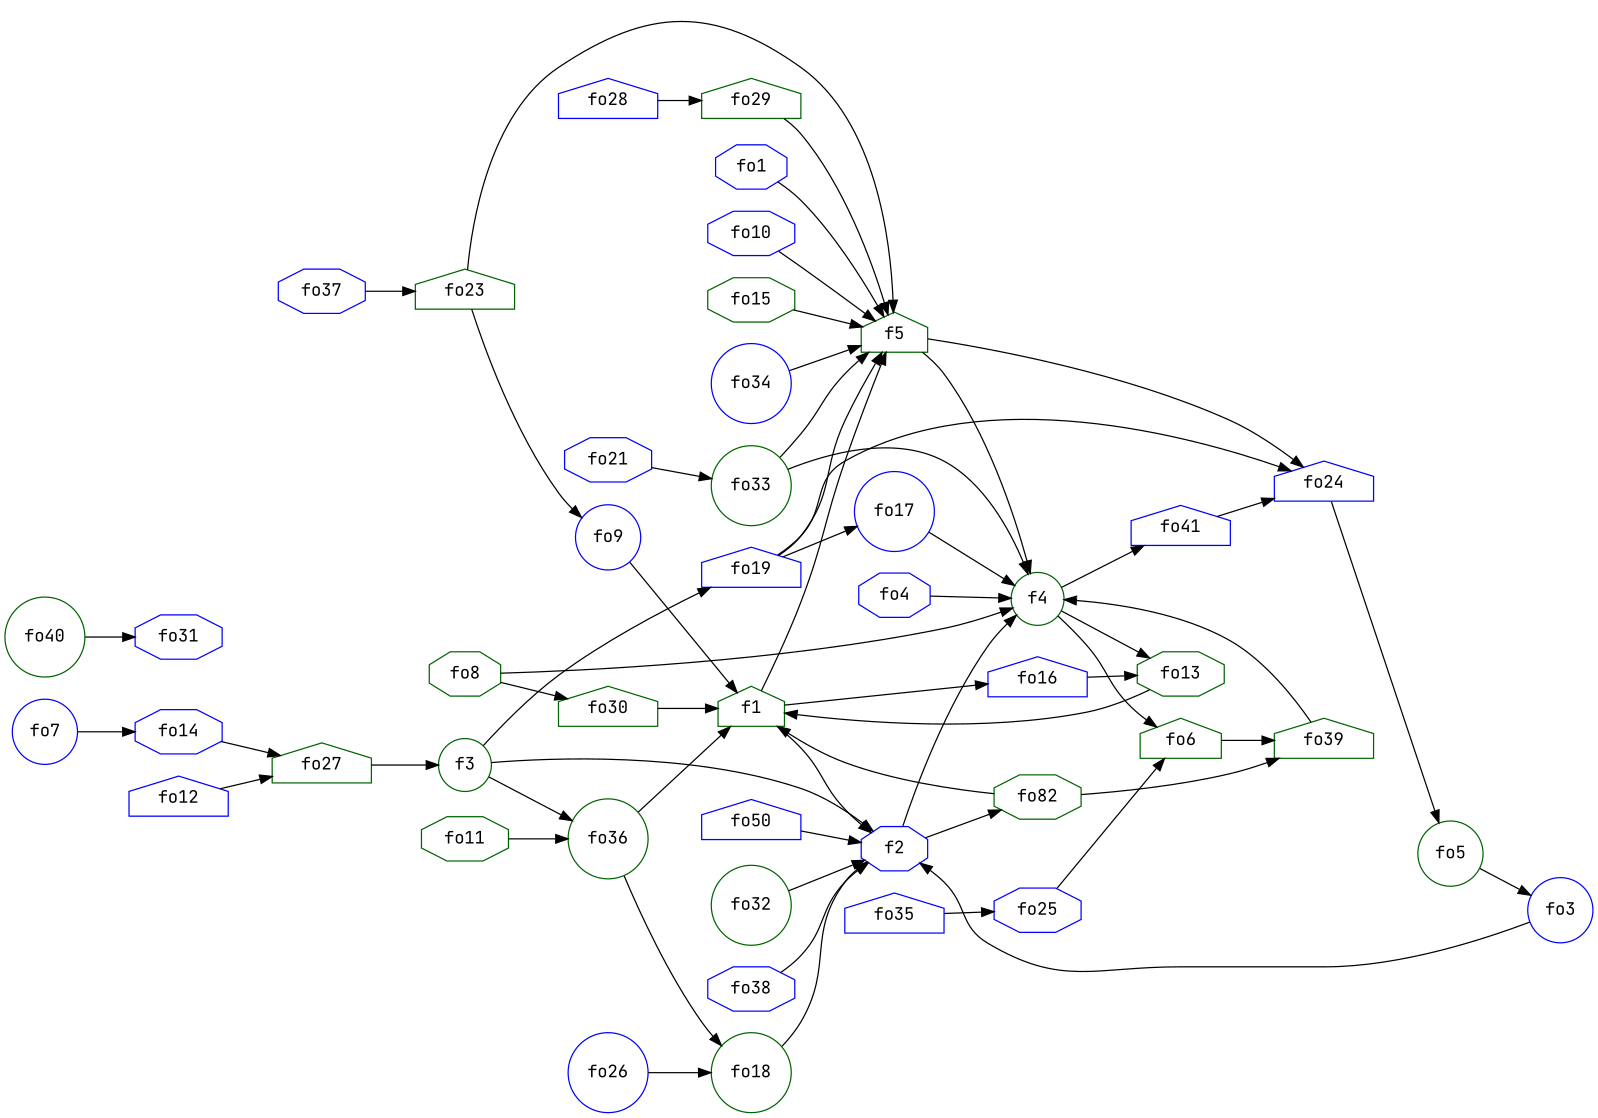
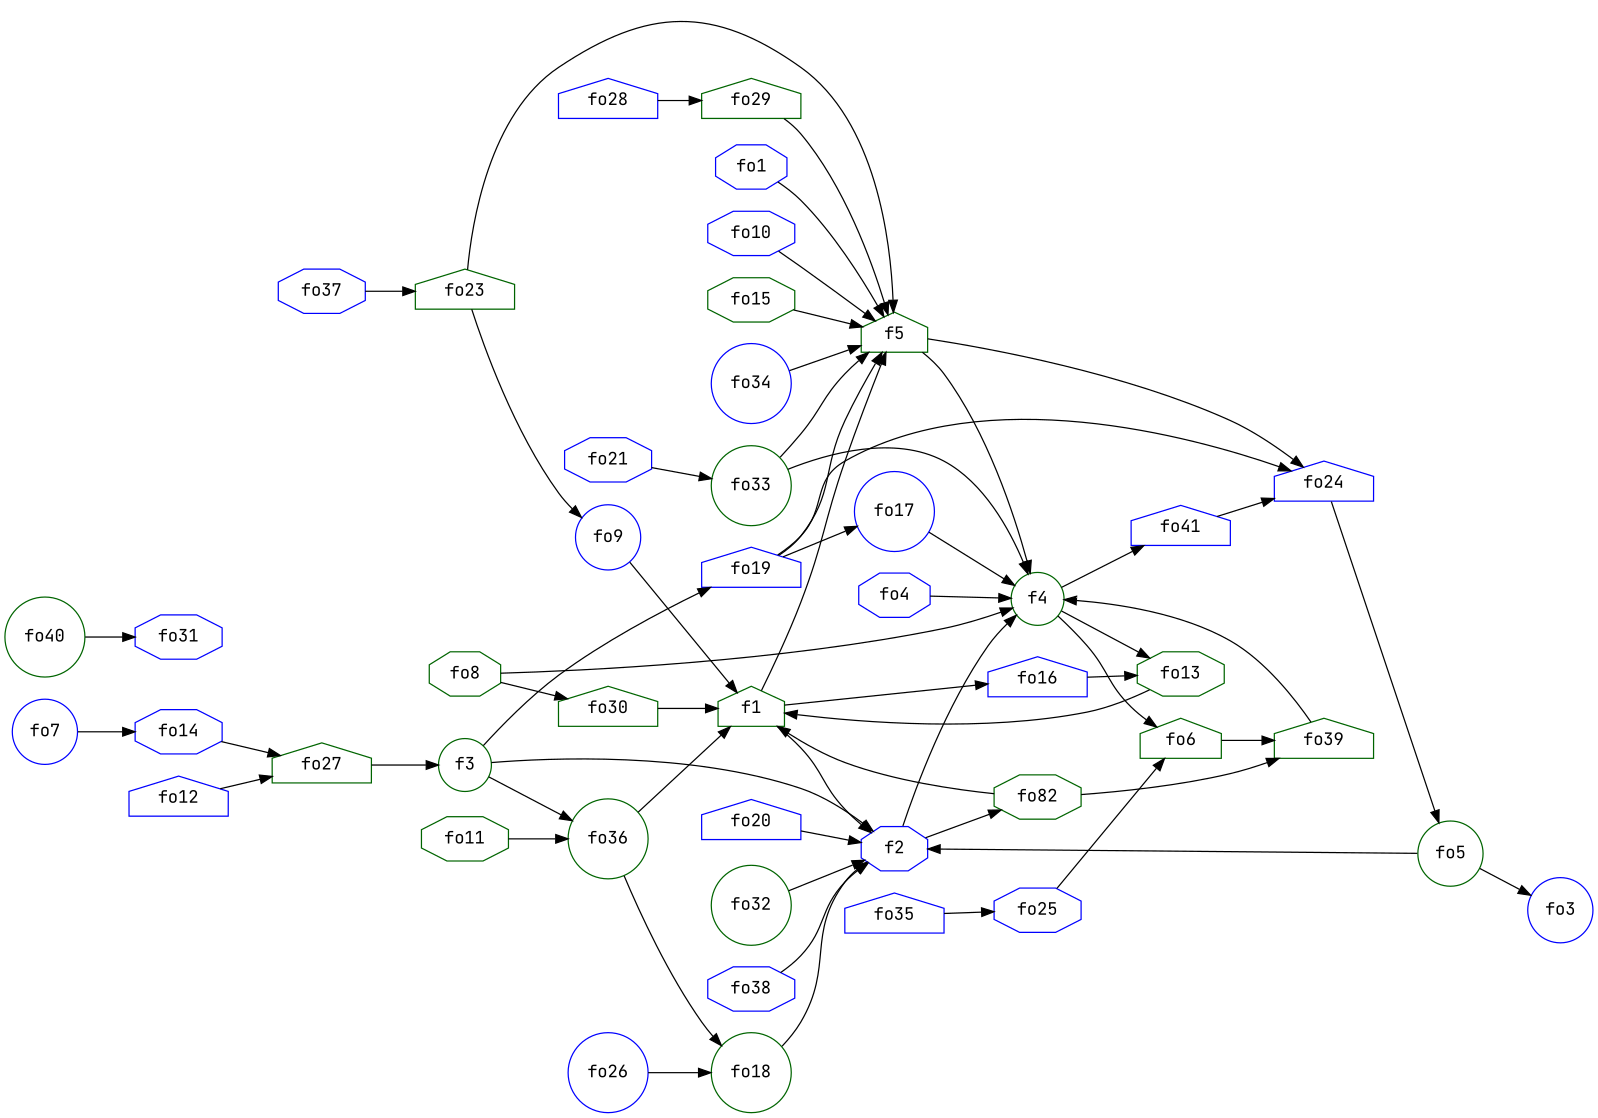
node "fo50": label "fo50" -> "fo20"
edge "fo3" -> "f2": now "fo5" -> "f2"
